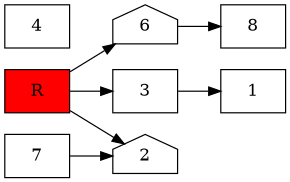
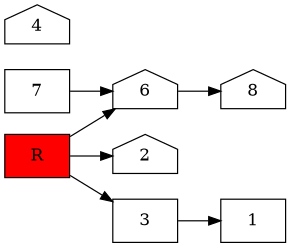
node "4": shape box -> house
node "8": shape box -> house
edge "7" -> "2": now "7" -> "6"
